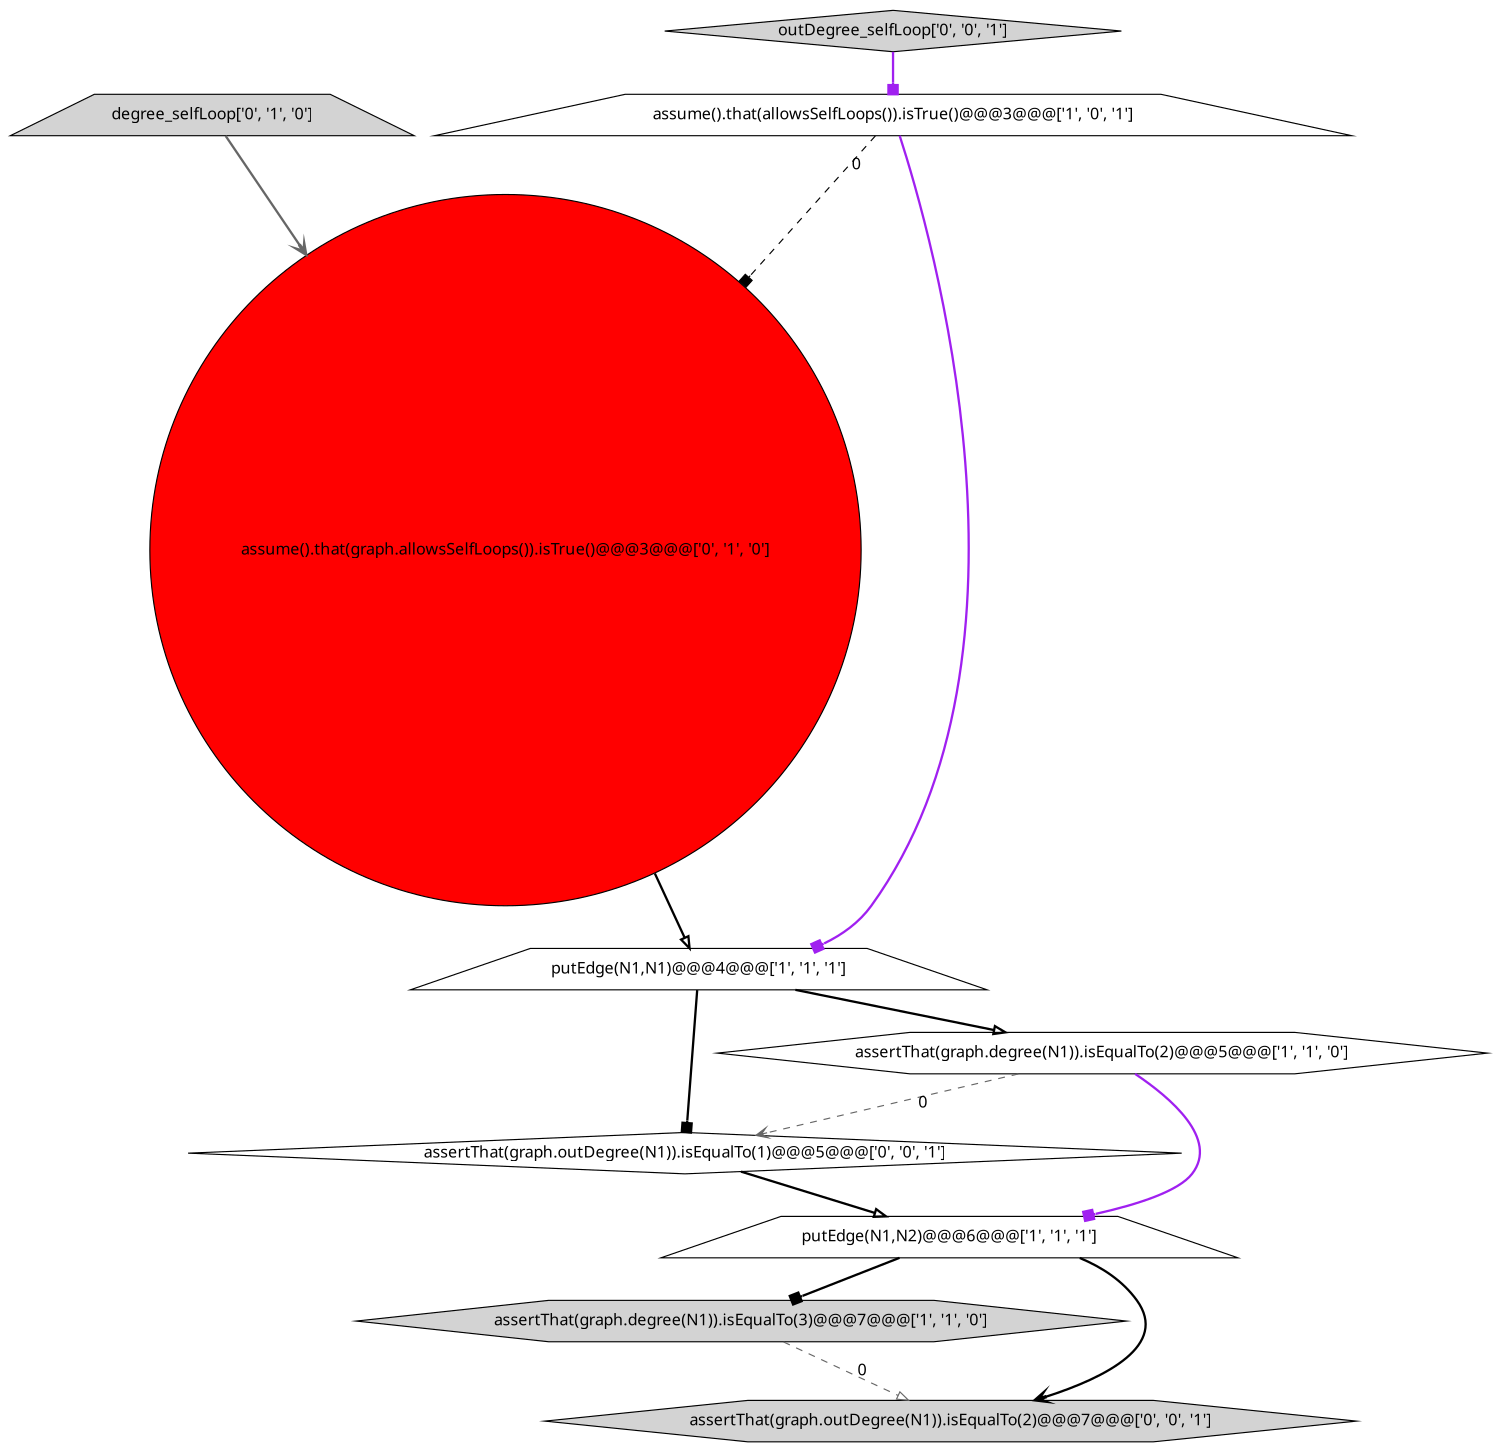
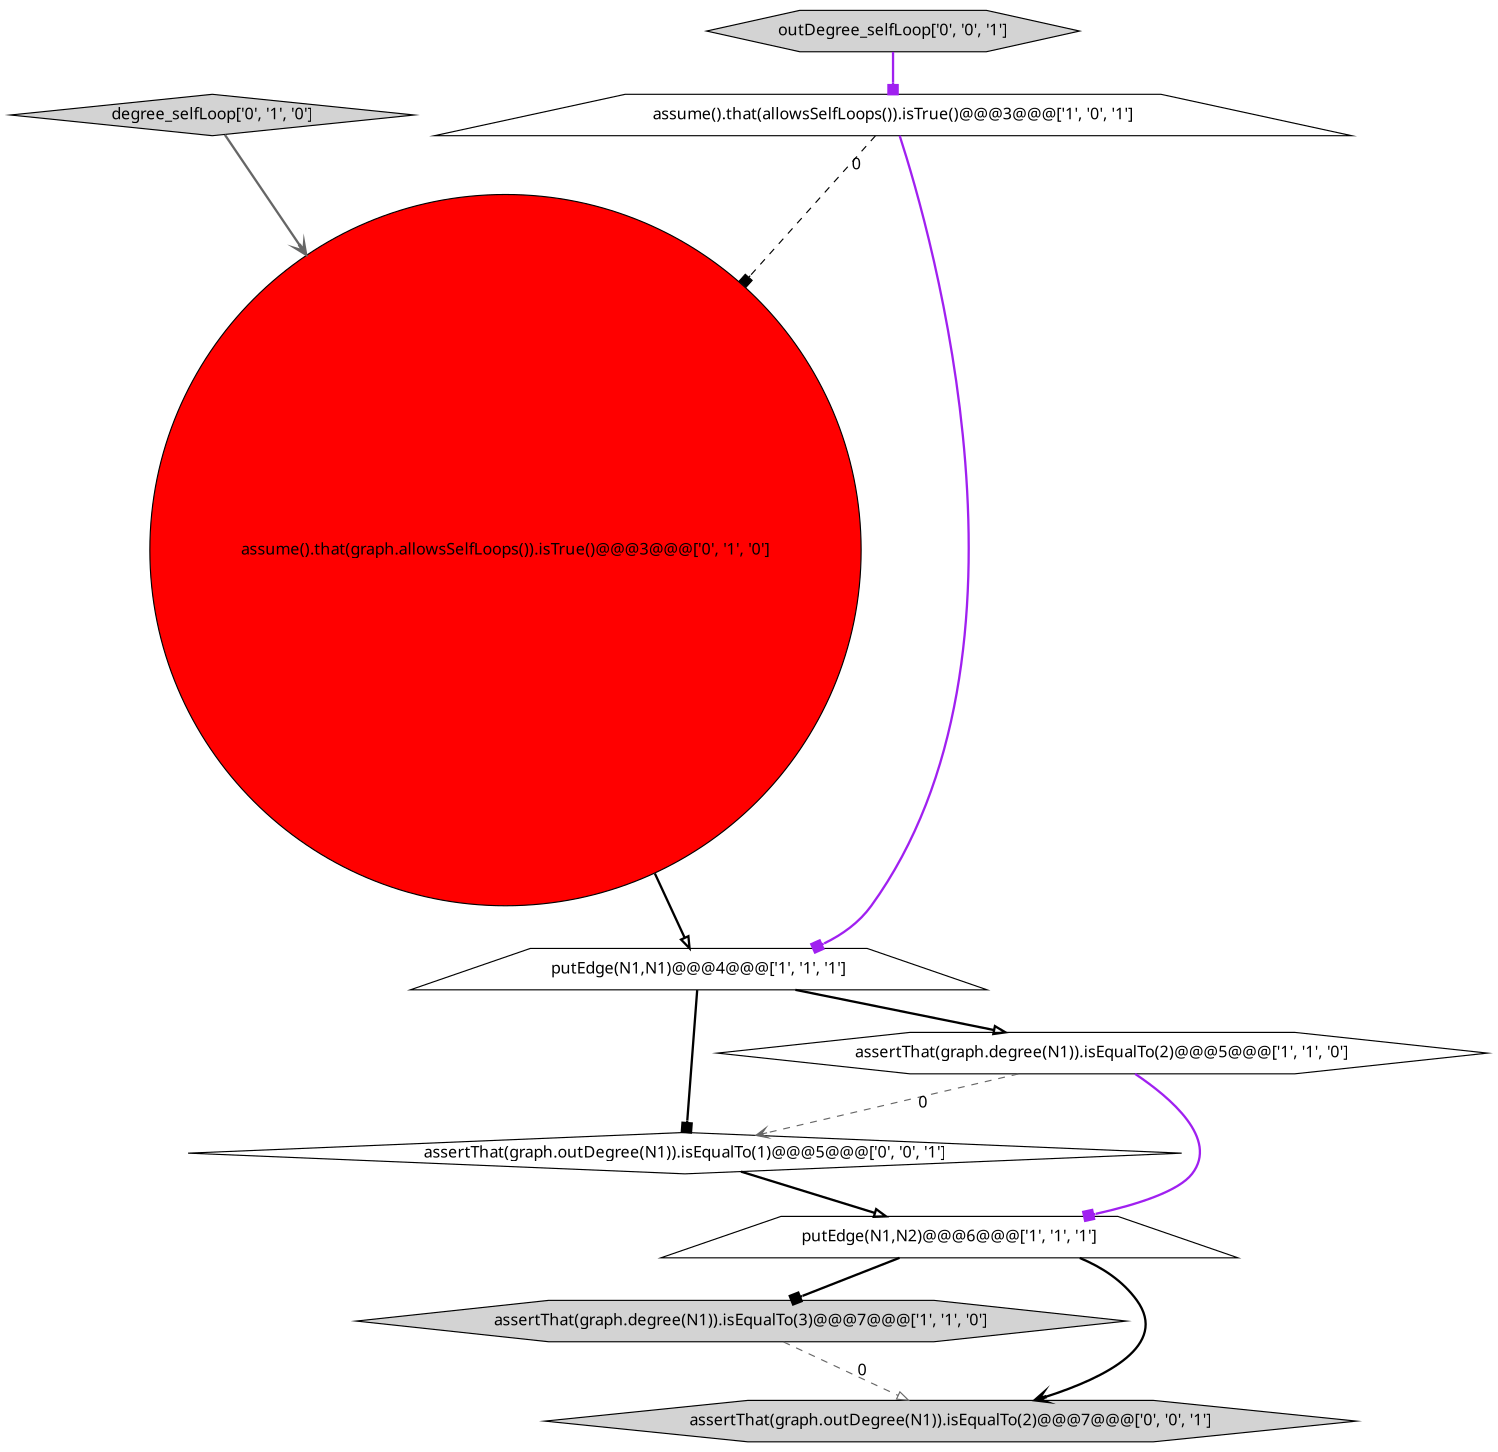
node "outDegree_selfLoop['0', '0', '1']": shape diamond -> hexagon
node "degree_selfLoop['0', '1', '0']": shape trapezium -> diamond
